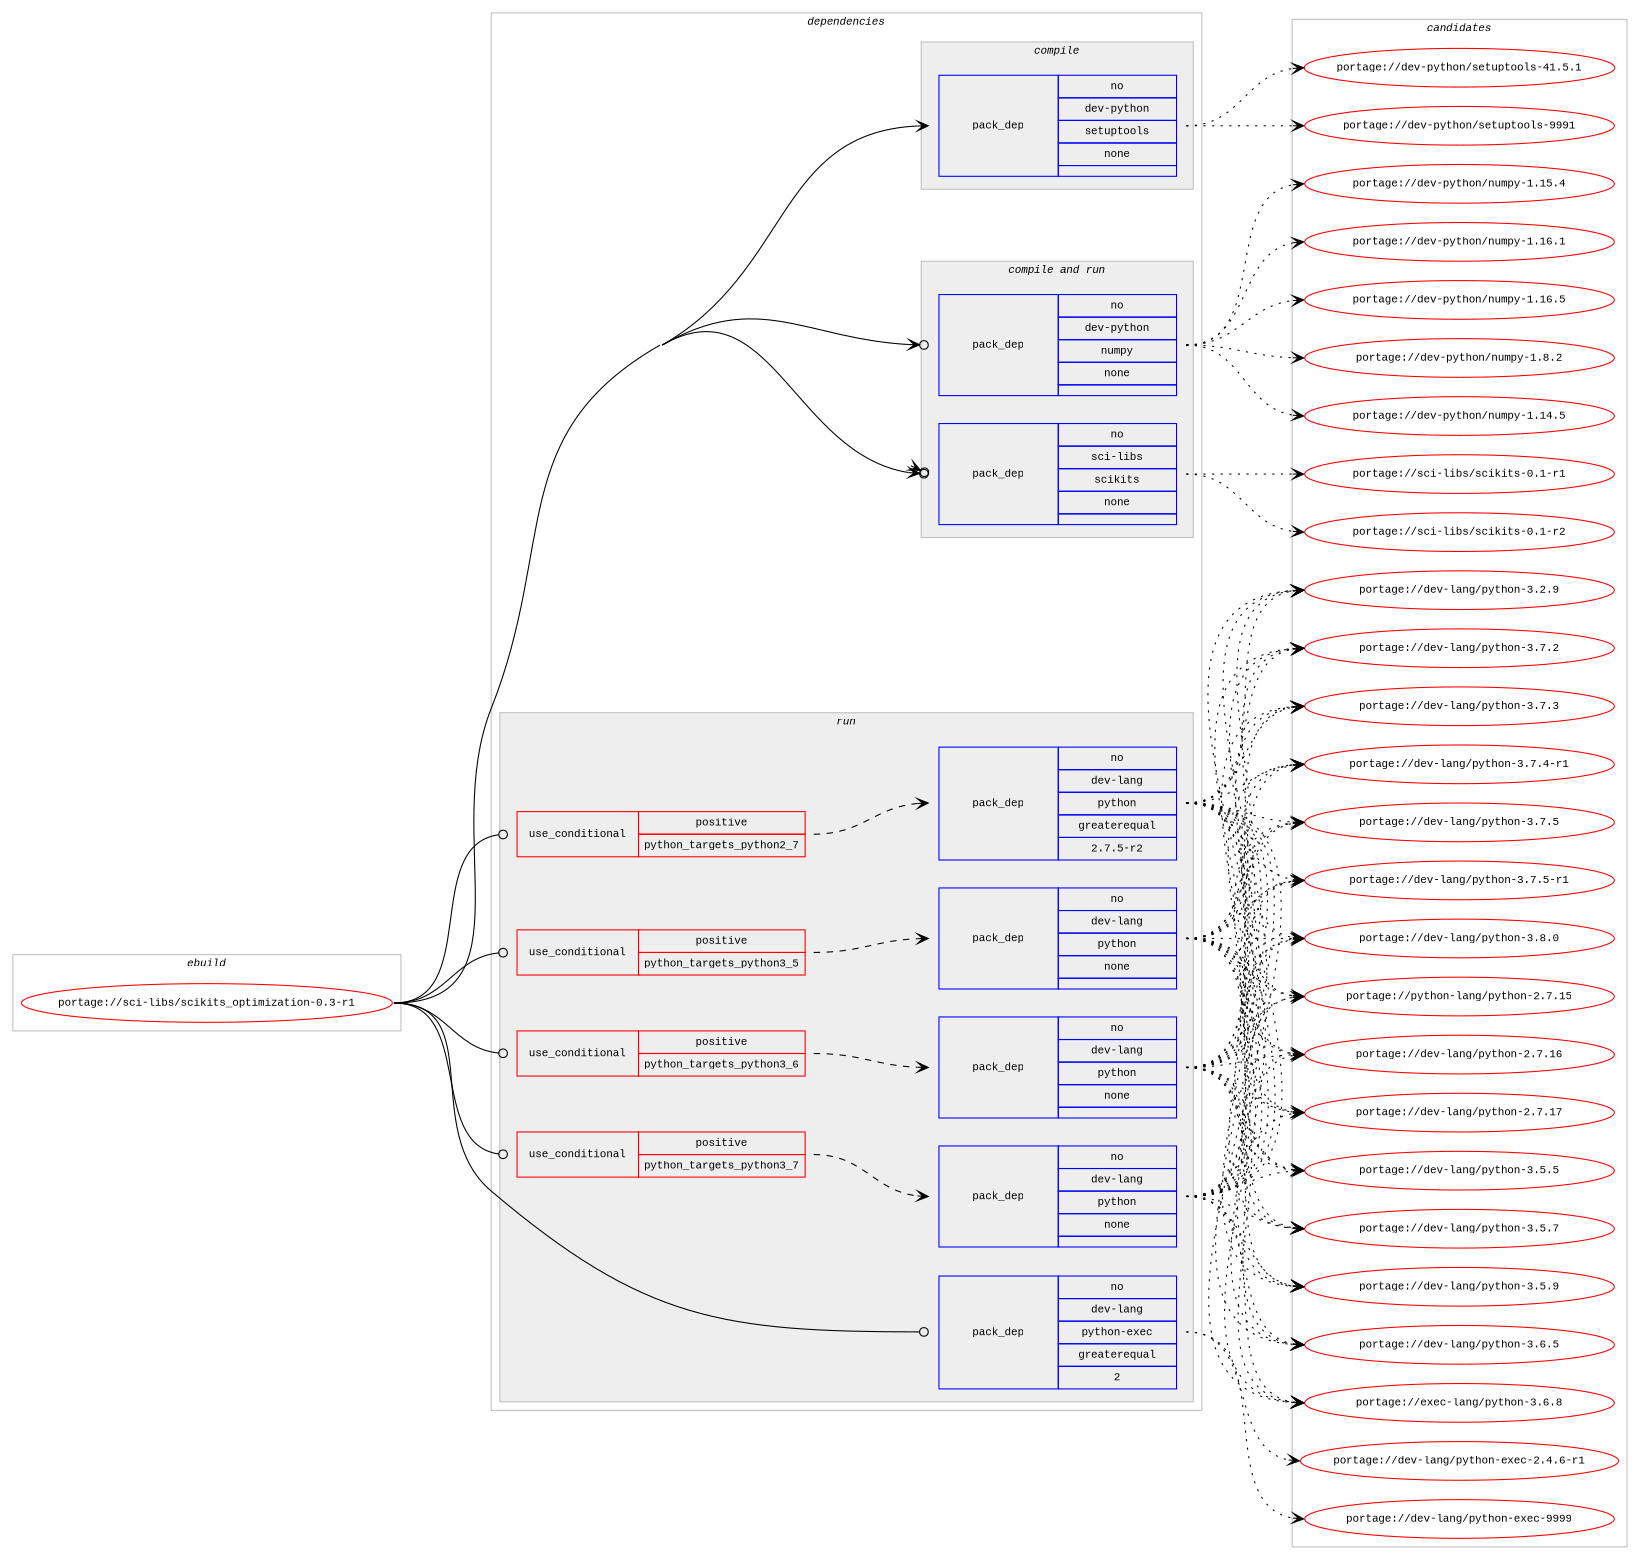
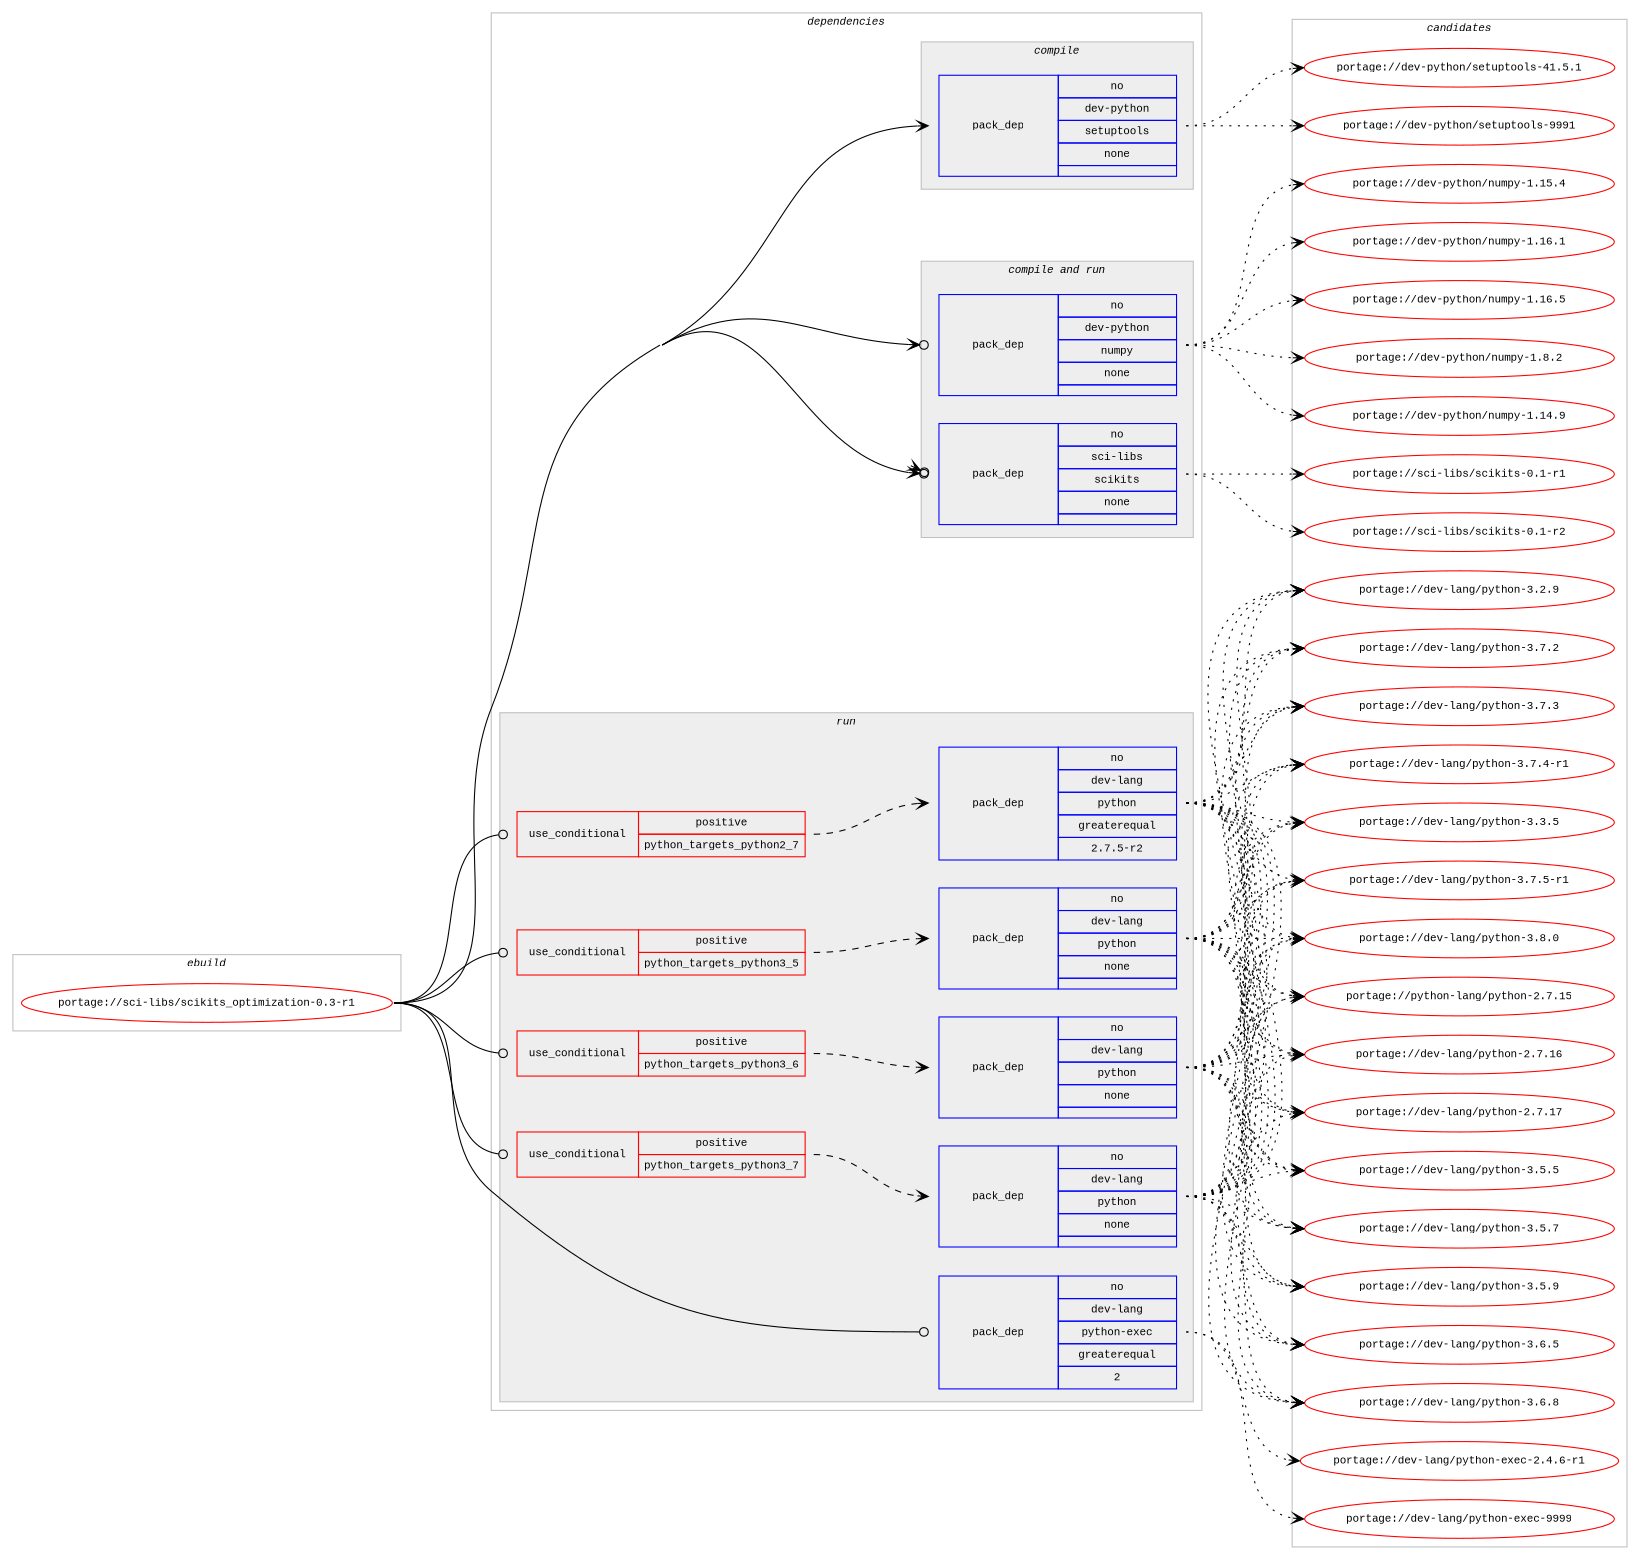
node "portage://dev-python/numpy-1.14.5": label "portage://dev-python/numpy-1.14.5" -> "portage://dev-python/numpy-1.14.9"
node "portage://dev-lang/python-3.7.5": label "portage://dev-lang/python-3.7.5" -> "portage://dev-lang/python-3.3.5"
node "portage://exec-lang/python-3.6.8": label "portage://exec-lang/python-3.6.8" -> "portage://dev-lang/python-3.6.8"
